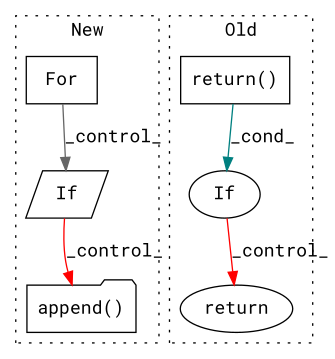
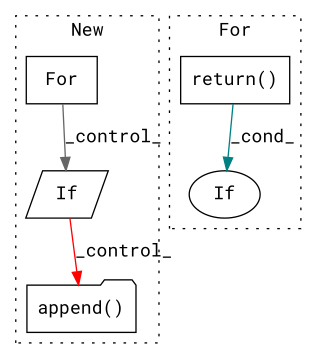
cluster "Old": label "Old" -> "For"
node "return": removed
